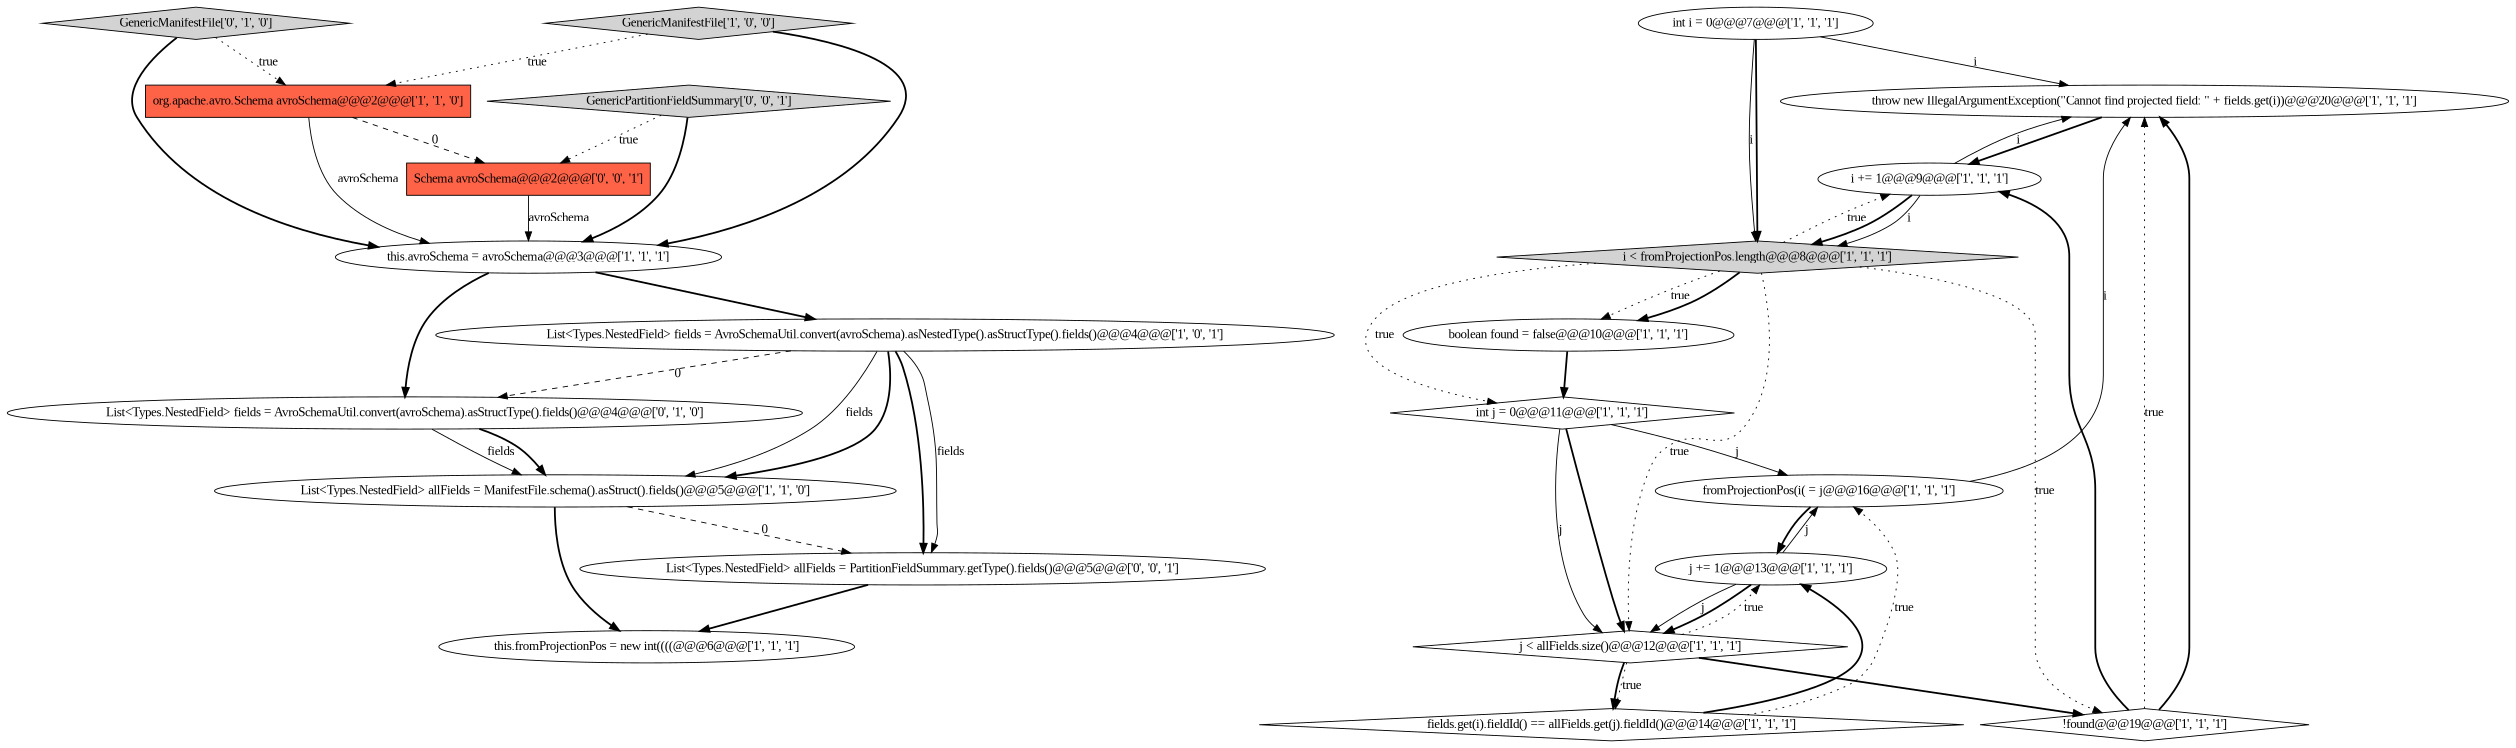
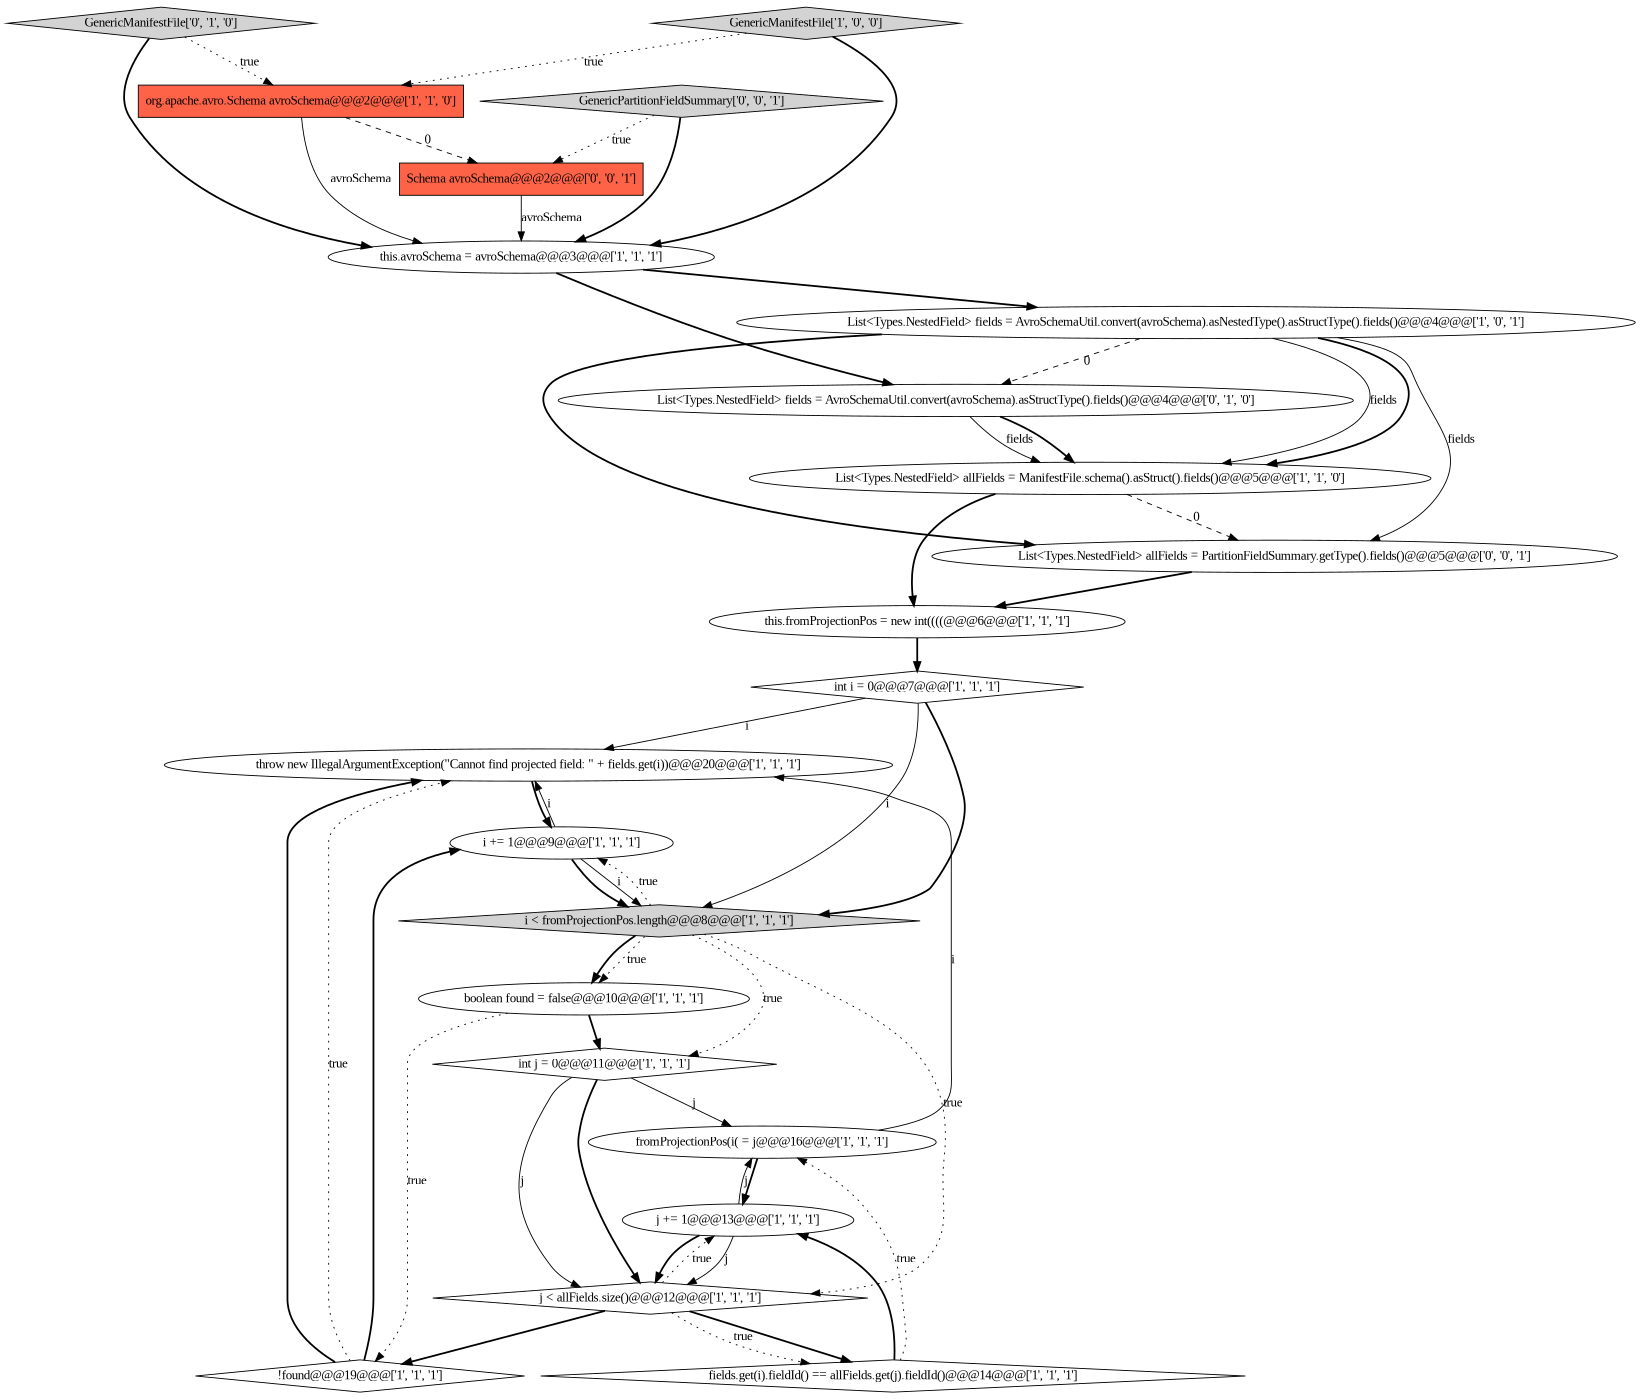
node "int i = 0@@@7@@@['1', '1', '1']": shape ellipse -> diamond
edge "i < fromProjectionPos.length@@@8@@@['1', '1', '1']" -> "!found@@@19@@@['1', '1', '1']": now "boolean found = false@@@10@@@['1', '1', '1']" -> "!found@@@19@@@['1', '1', '1']"
edge "this.fromProjectionPos = new int((((@@@6@@@['1', '1', '1']" -> "int i = 0@@@7@@@['1', '1', '1']": added
